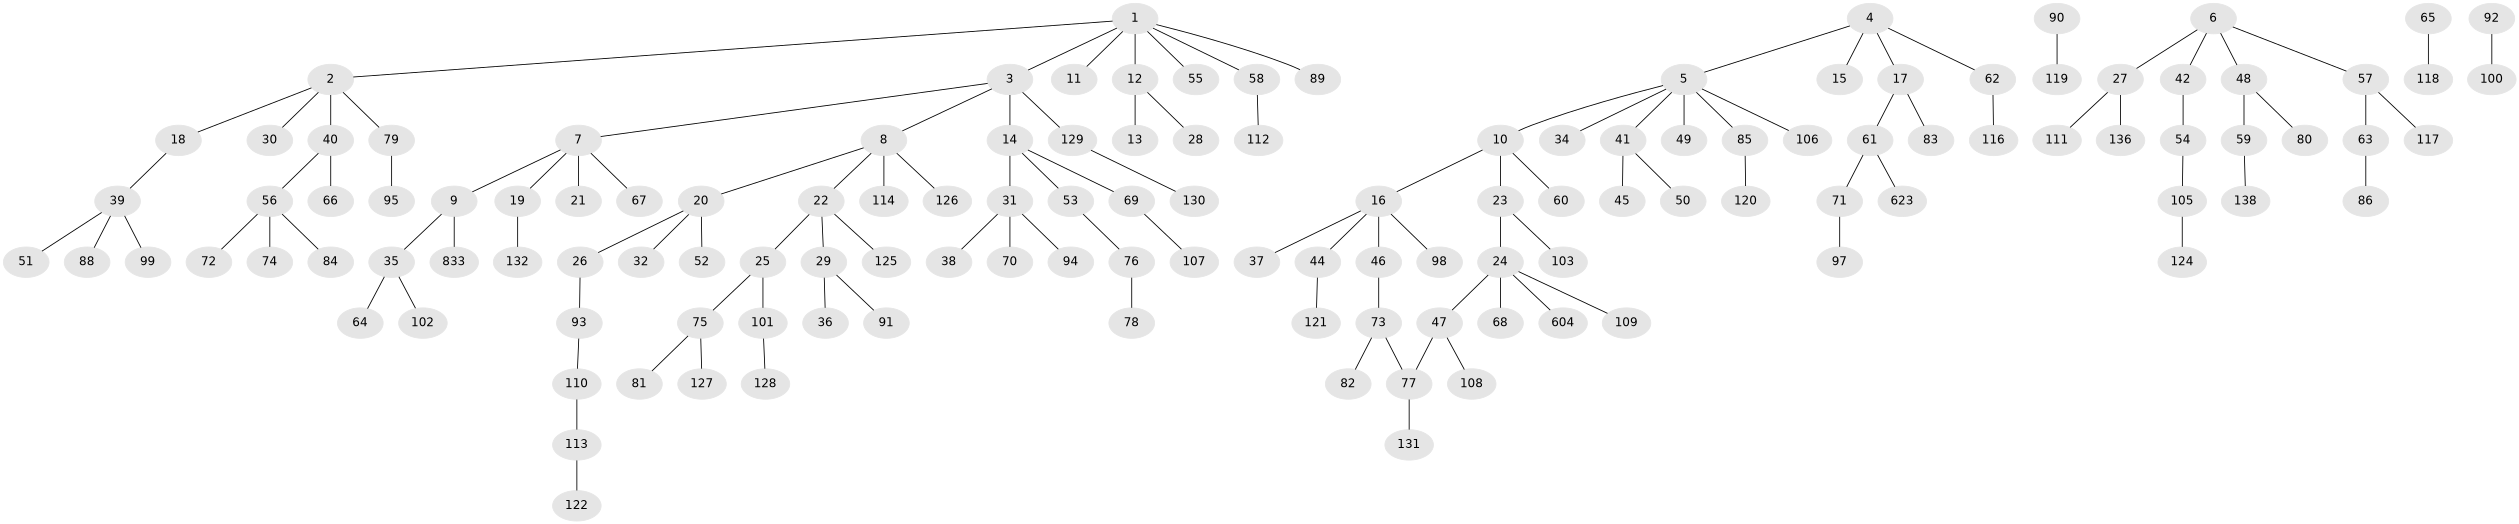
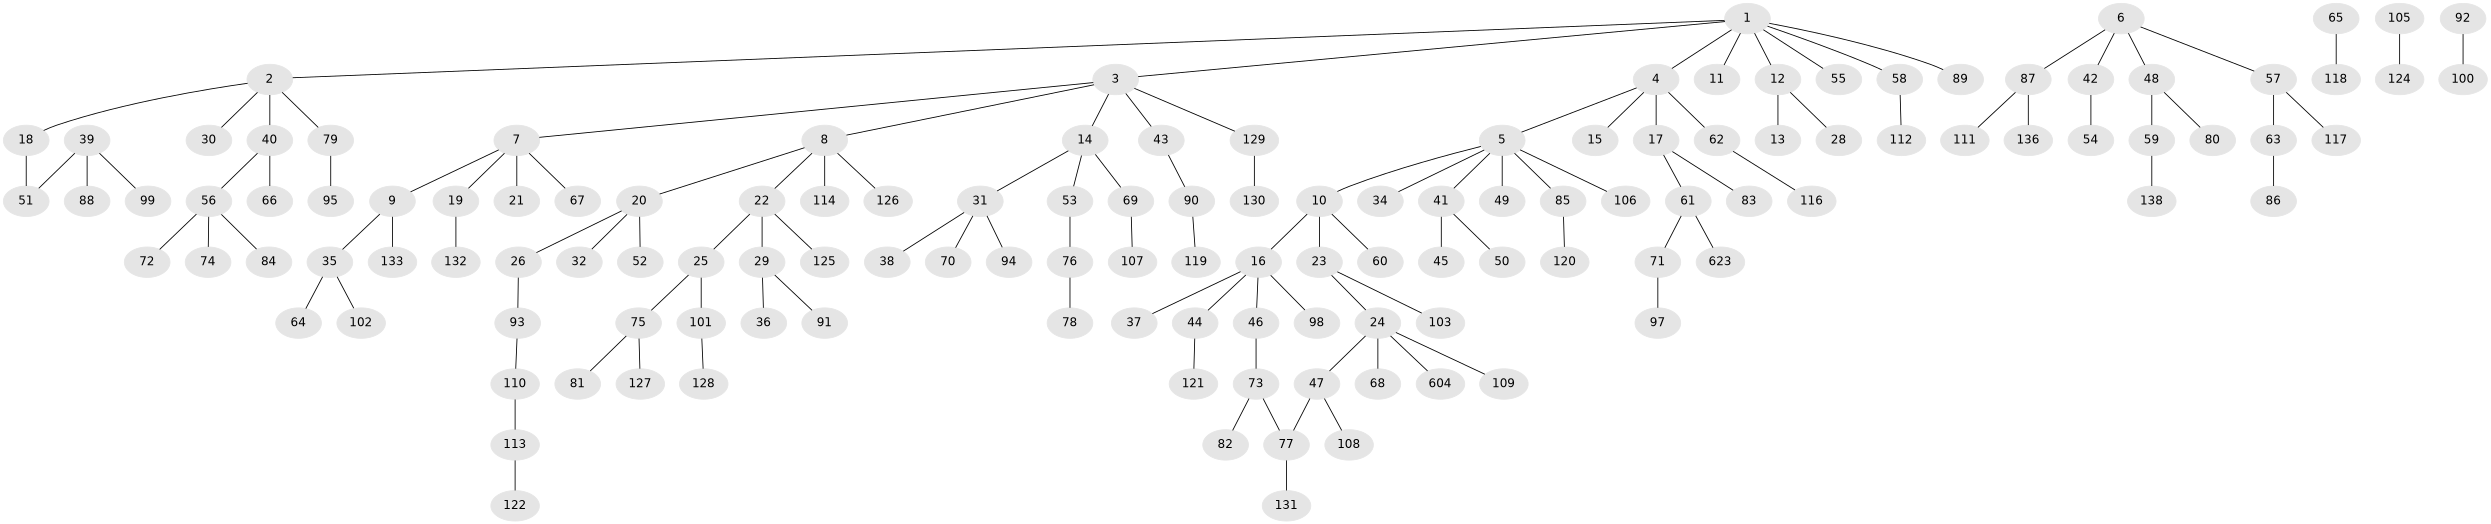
edge "1" -- "4": added
node "27": label "27" -> "87"
node "43": added
edge "18" -- "39": now "18" -- "51"
edge "54" -- "105": removed
node "833": label "833" -> "133"
